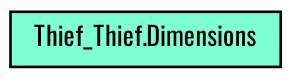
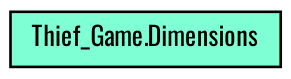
node "Thief_Thief.Dimensions": label "Thief_Thief.Dimensions" -> "Thief_Game.Dimensions"
